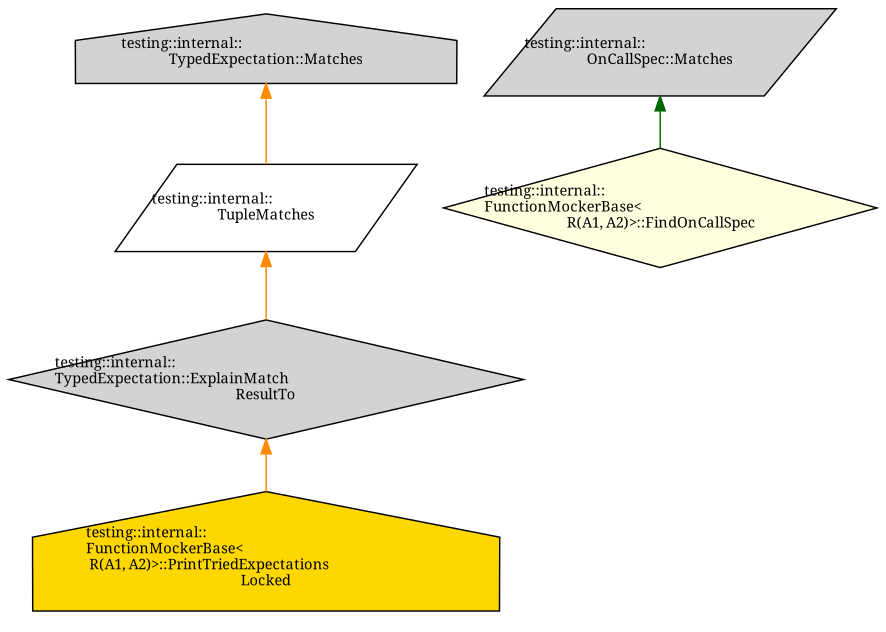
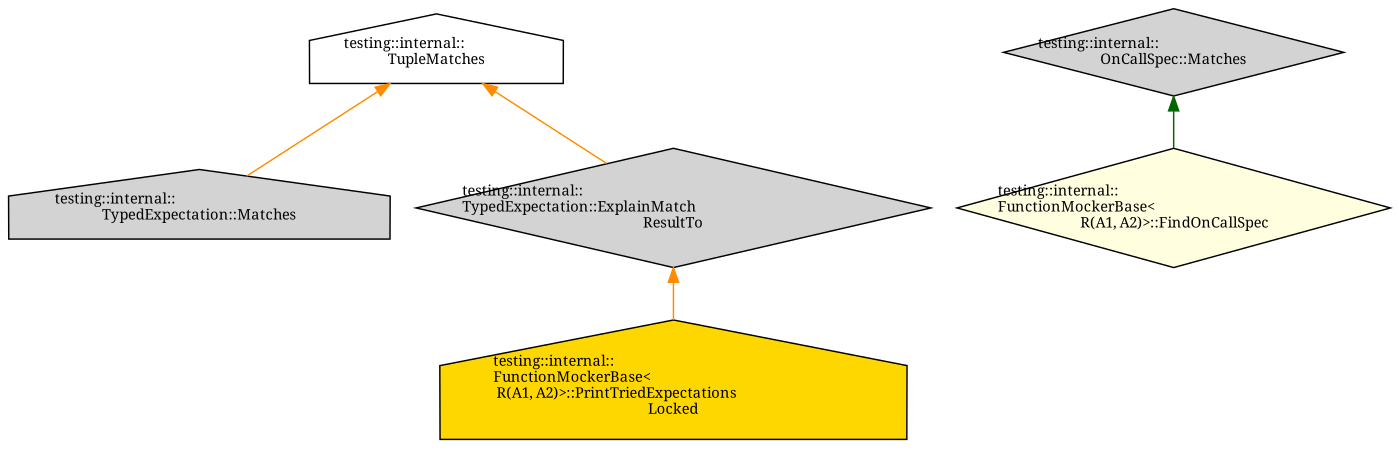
node "testing::internal:: OnCallSpec::Matches": shape parallelogram -> diamond
edge "testing::internal:: TupleMatches" -> "testing::internal:: TypedExpectation::Matches": reversed
node "testing::internal:: TupleMatches": shape parallelogram -> house
